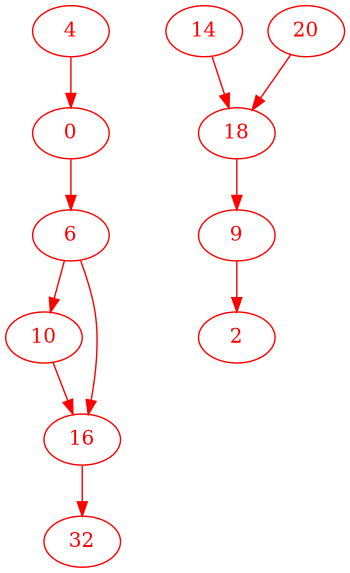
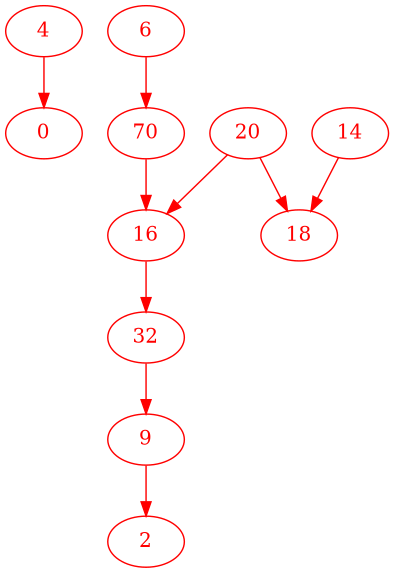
edge "0" -> "6": removed
edge "18" -> "9": now "32" -> "9"
edge "6" -> "16": now "20" -> "16"
node "10": label "10" -> "70"
